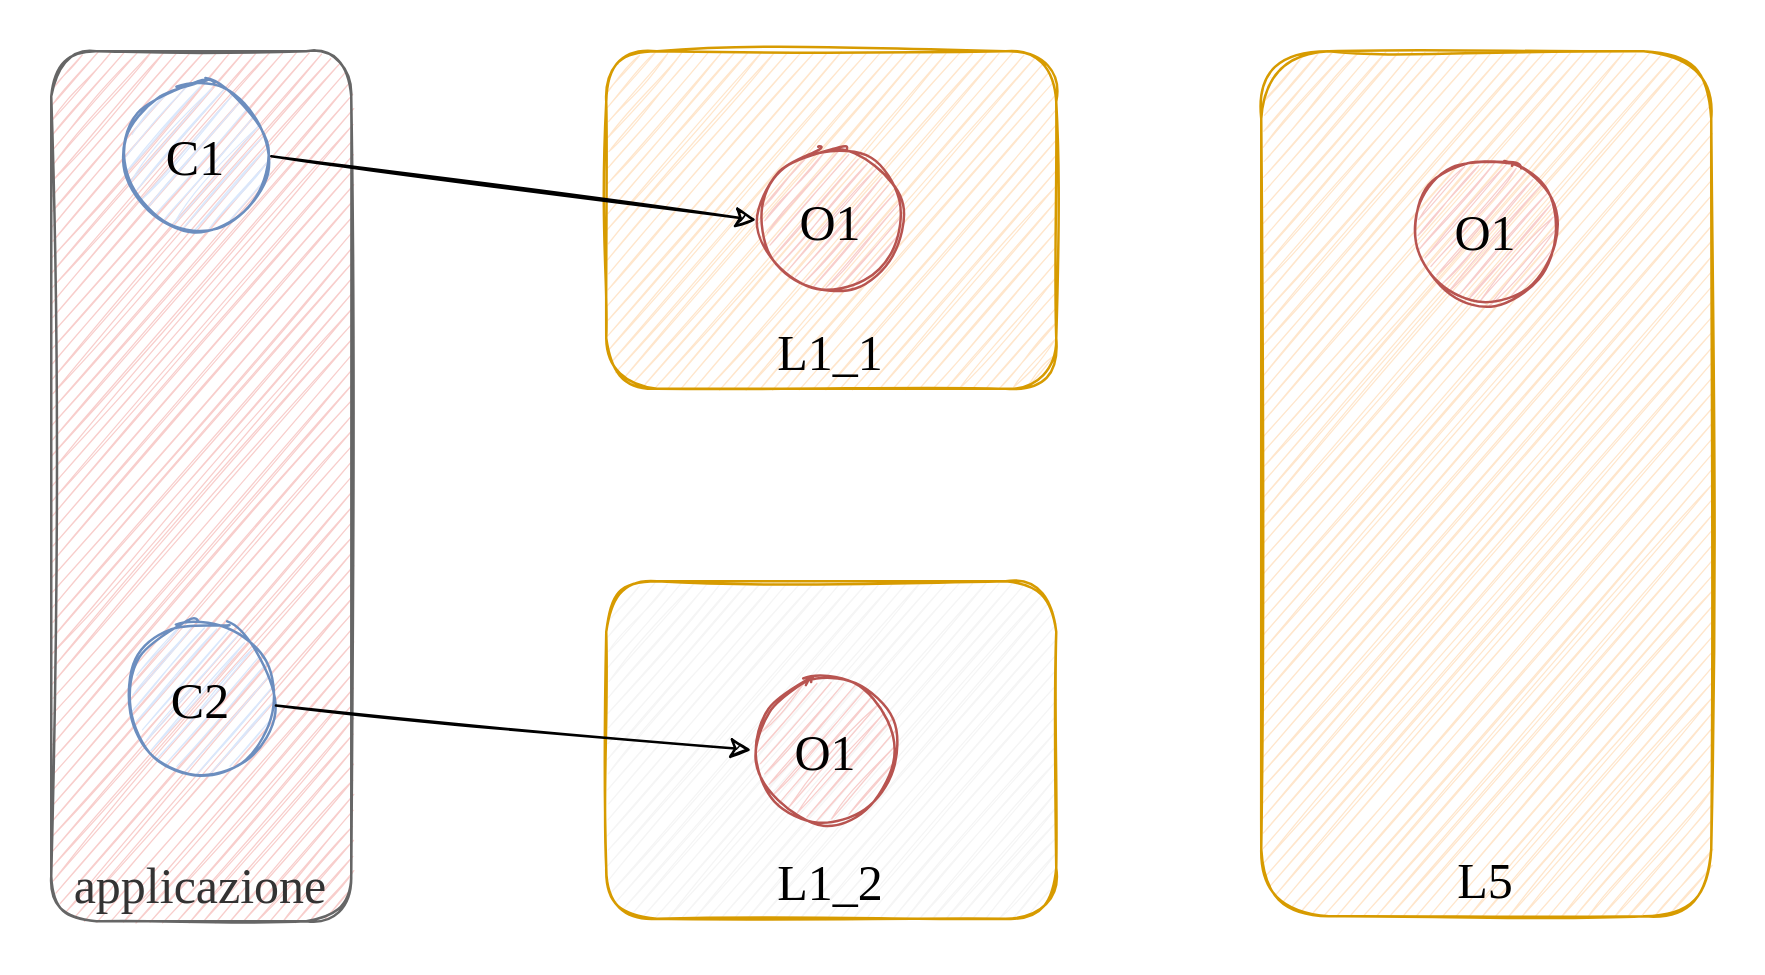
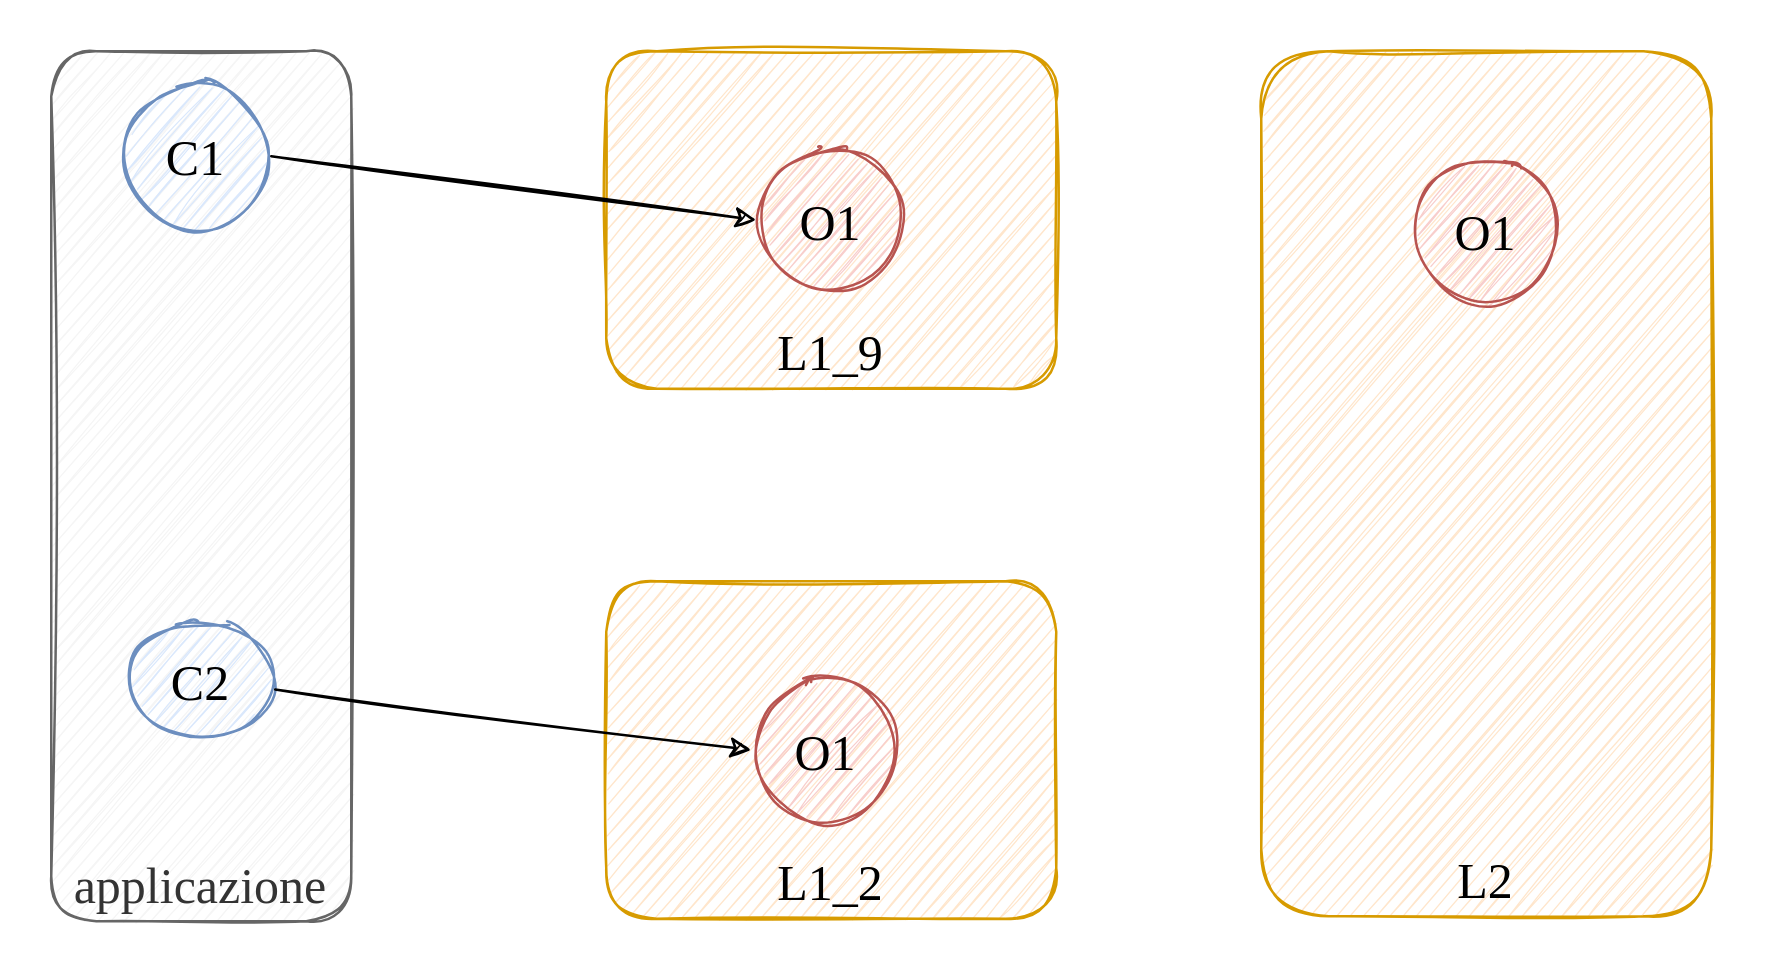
node "L1_1": label "L1_1" -> "L1_9"
node "applicazione": fillcolor #f8cecc -> #f5f5f5
node "C2": size 150x150 -> 150x113
node "L5": label "L5" -> "L2"
node "L1_2": fillcolor #f5f5f5 -> #ffe6cc
